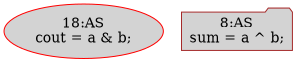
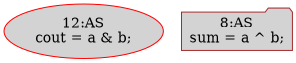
node "18:AS cout = a & b;": label "18:AS cout = a & b;" -> "12:AS cout = a & b;"
